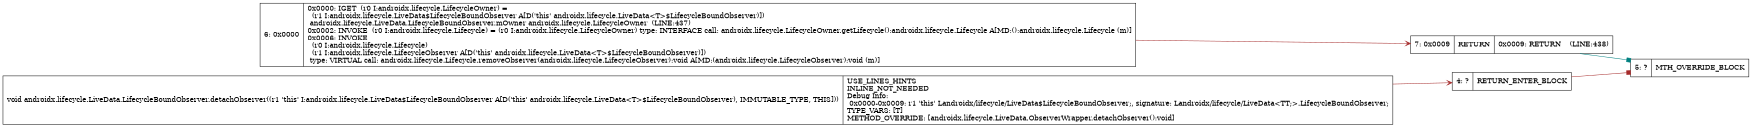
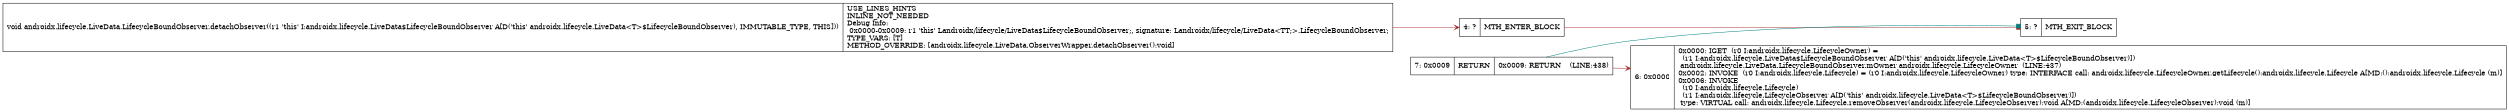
edge "6: 0x0000" -> "7: 0x0009": reversed
node "5: ?": text "MTH_OVERRIDE_BLOCK" -> "MTH_EXIT_BLOCK"
node "4: ?": text "RETURN_ENTER_BLOCK" -> "MTH_ENTER_BLOCK"
